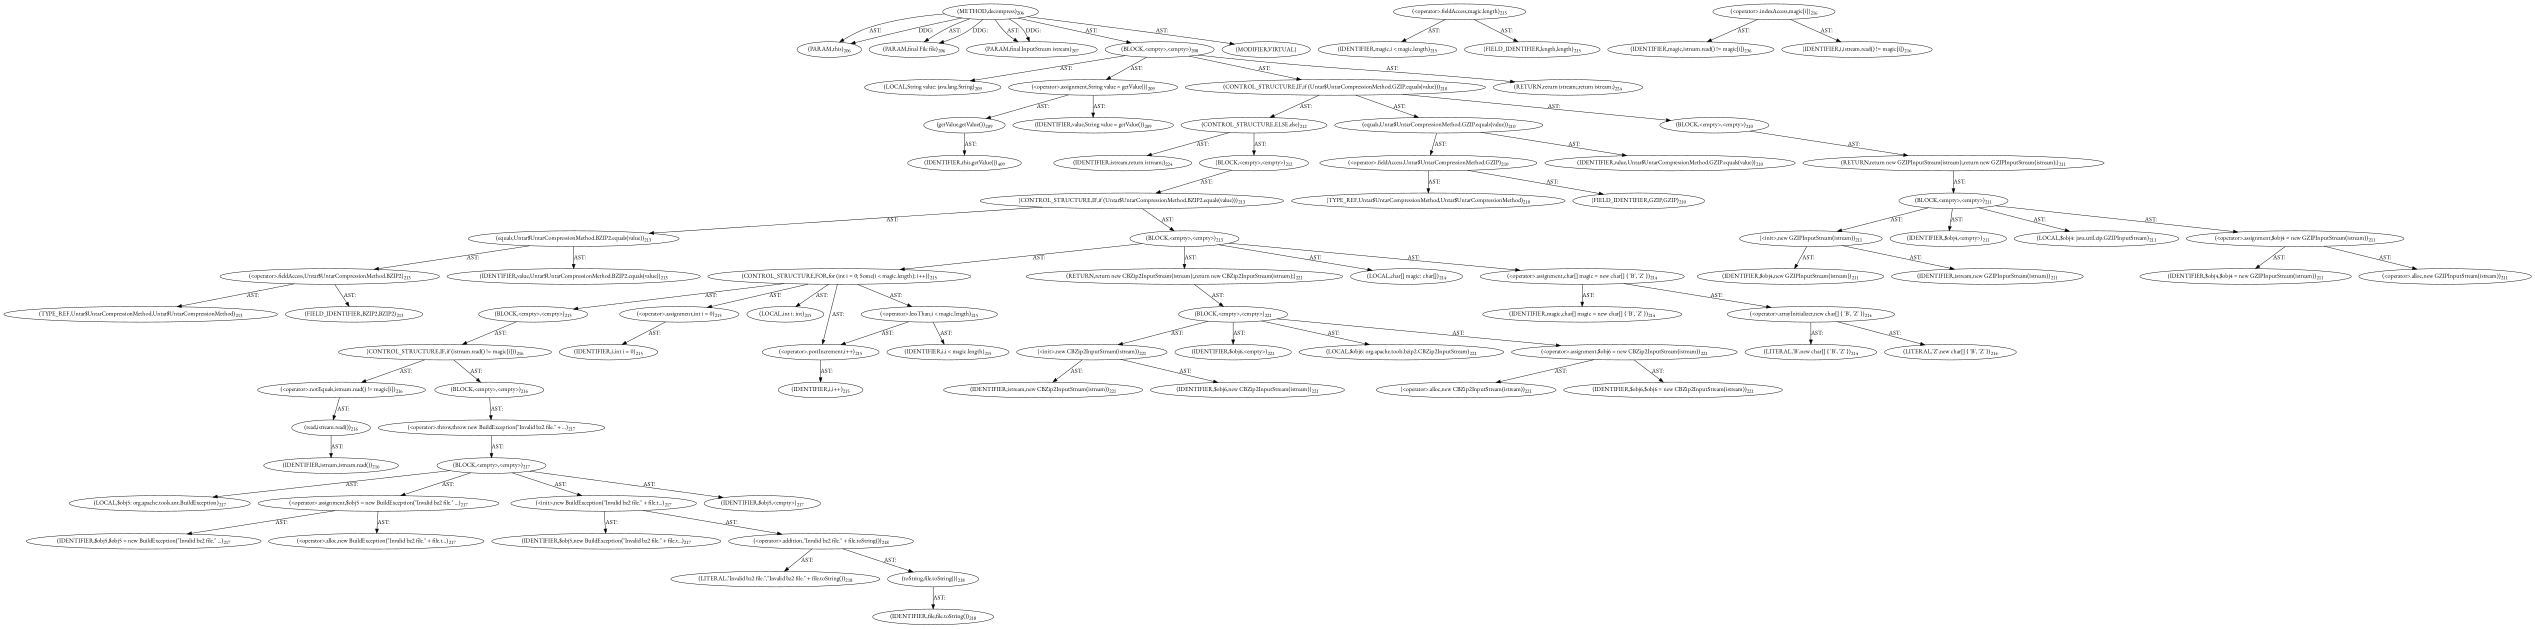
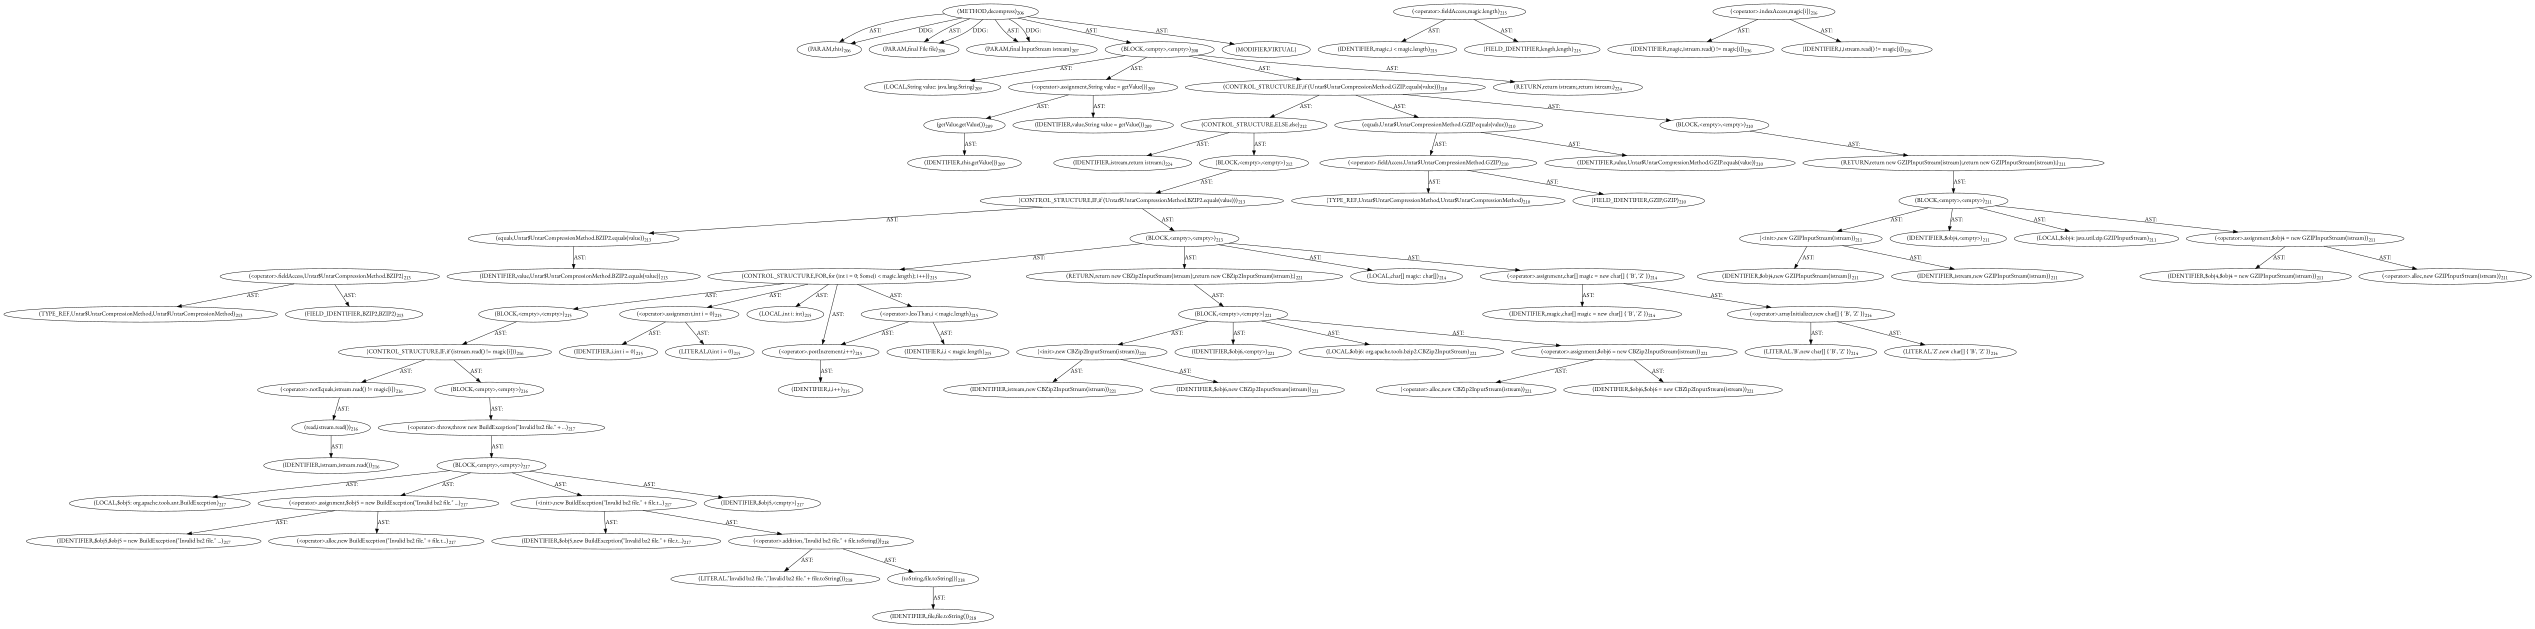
node "(IDENTIFIER,this,getValue())": text "409" -> "209"
edge "(equals,Untar$UntarCompressionMethod.BZIP2.equals(value))" -> "(<operator>.fieldAccess,Untar$UntarCompressionMethod.BZIP2)": removed, label "AST:"
node "(LITERAL,0,int i = 0)": added
